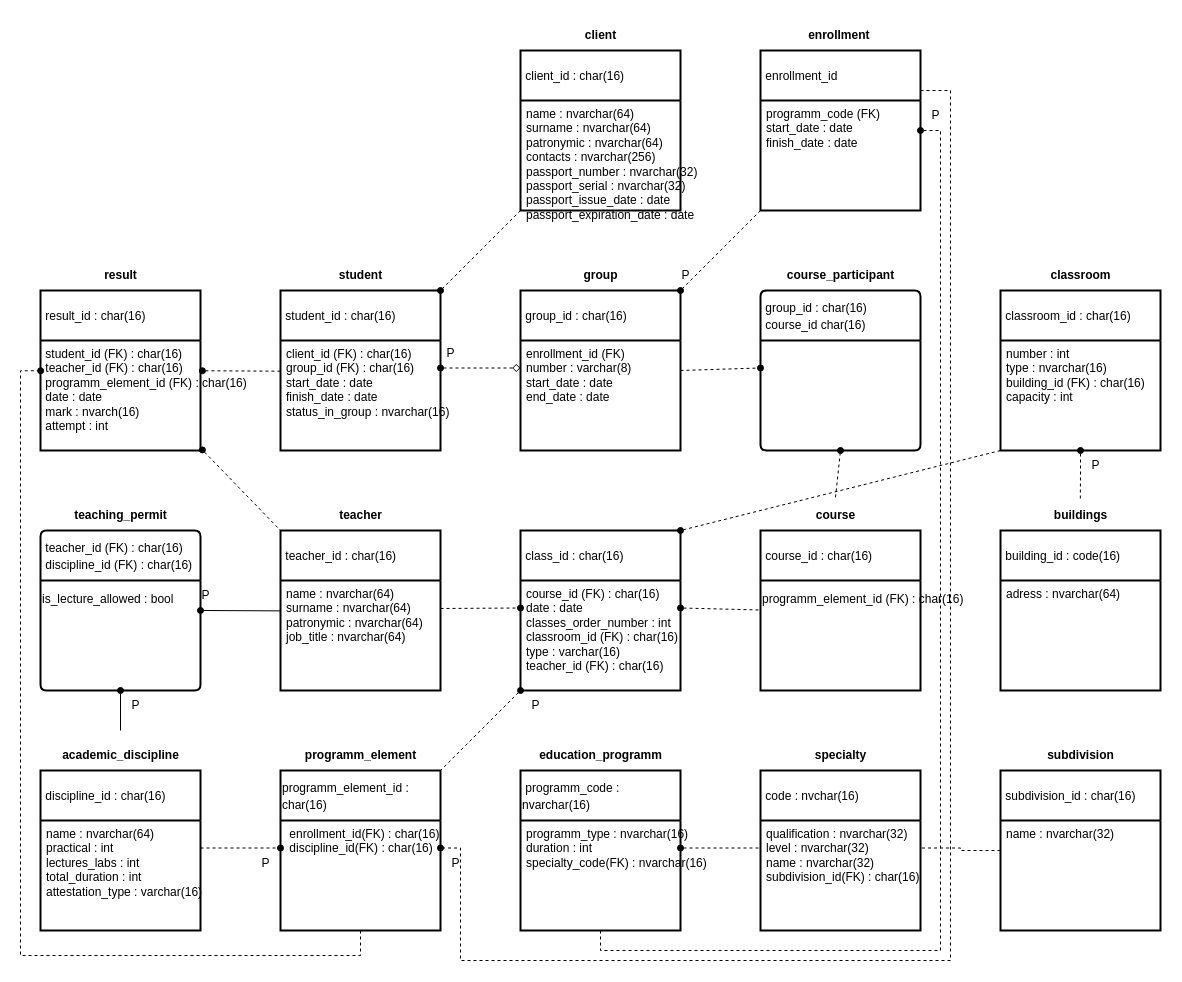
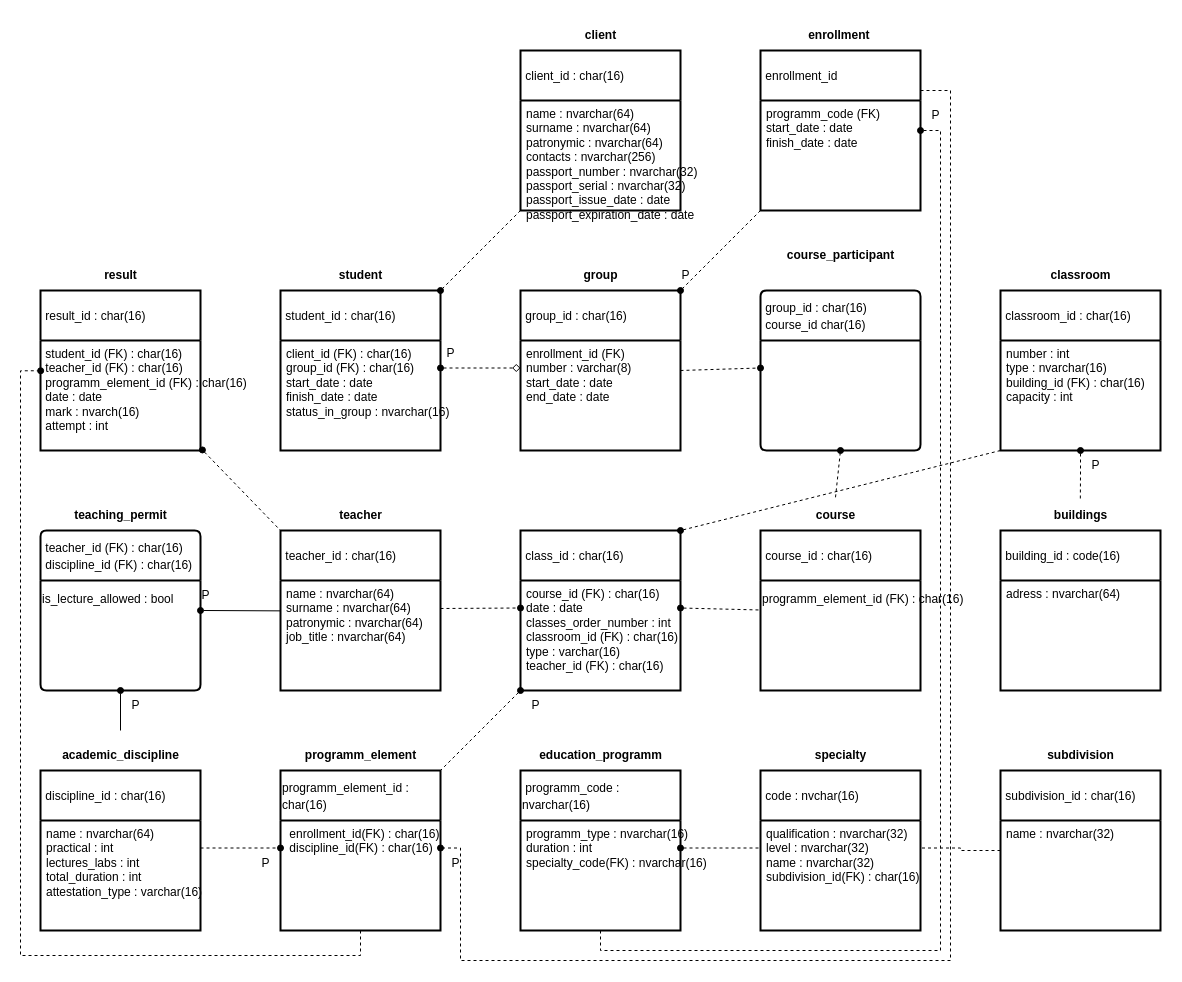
node "course_participant": moved (841, 276) -> (841, 256)
edge "client_id (FK) : char(16) group_id (FK) : char(16) start_date : datefinish_date : date status_in_group : nvarchar(16)" -> "student_id (FK) : char(16) teacher_id (FK) : char(16) programm_element_id (FK) : char(16) date : date mark : nvarch(16) attempt : int": removed
